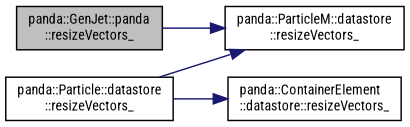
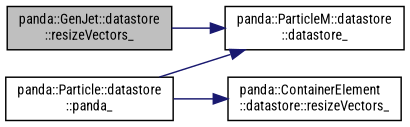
node "panda::GenJet::panda ::resizeVectors_": label "panda::GenJet::panda ::resizeVectors_" -> "panda::GenJet::datastore ::resizeVectors_"
node "panda::ParticleM::datastore ::resizeVectors_": label "panda::ParticleM::datastore ::resizeVectors_" -> "panda::ParticleM::datastore ::datastore_"
node "panda::Particle::datastore ::resizeVectors_": label "panda::Particle::datastore ::resizeVectors_" -> "panda::Particle::datastore ::panda_"
